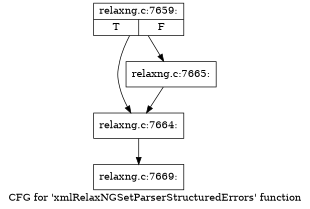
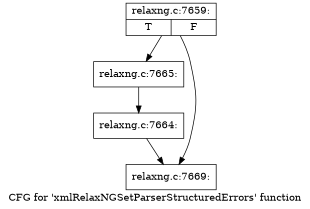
edge "relaxng.c:7659:" -> "relaxng.c:7664:": now "relaxng.c:7659:" -> "relaxng.c:7669:"
